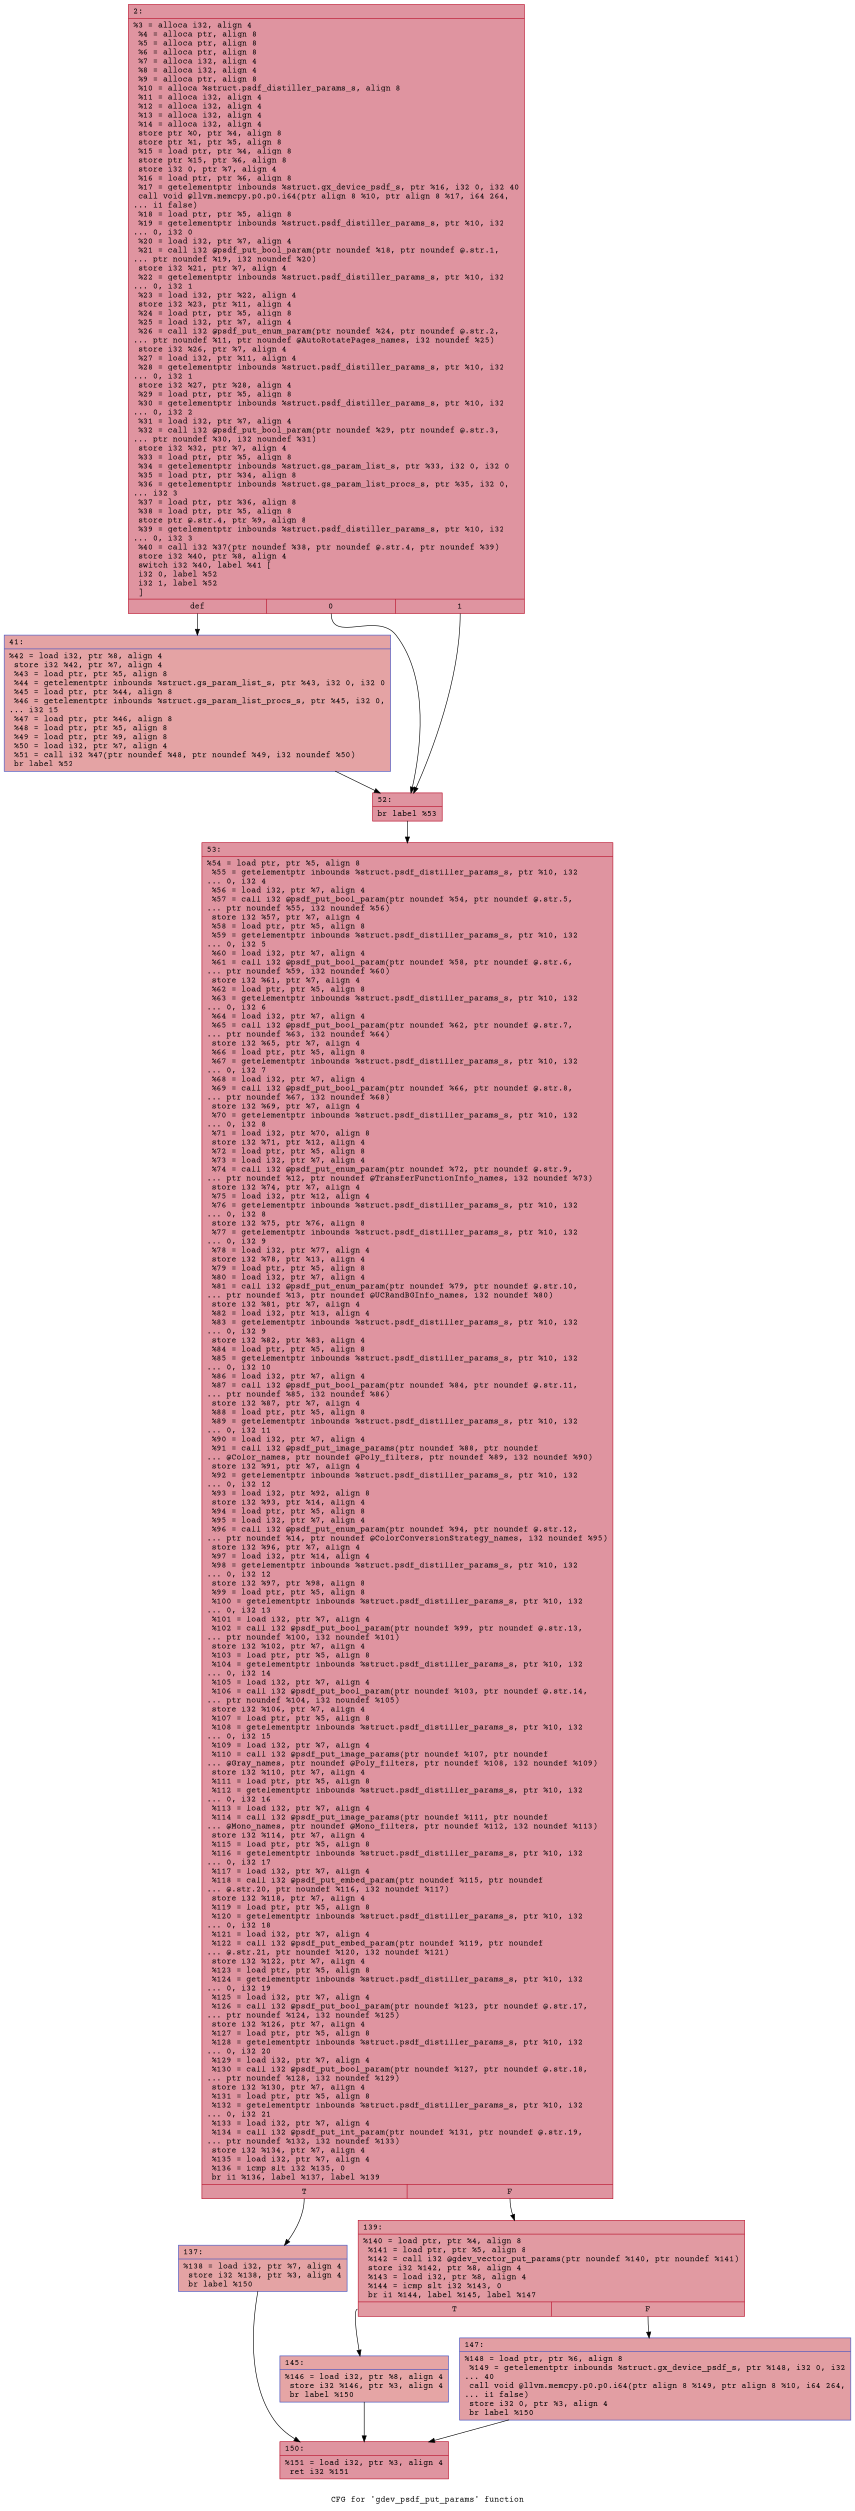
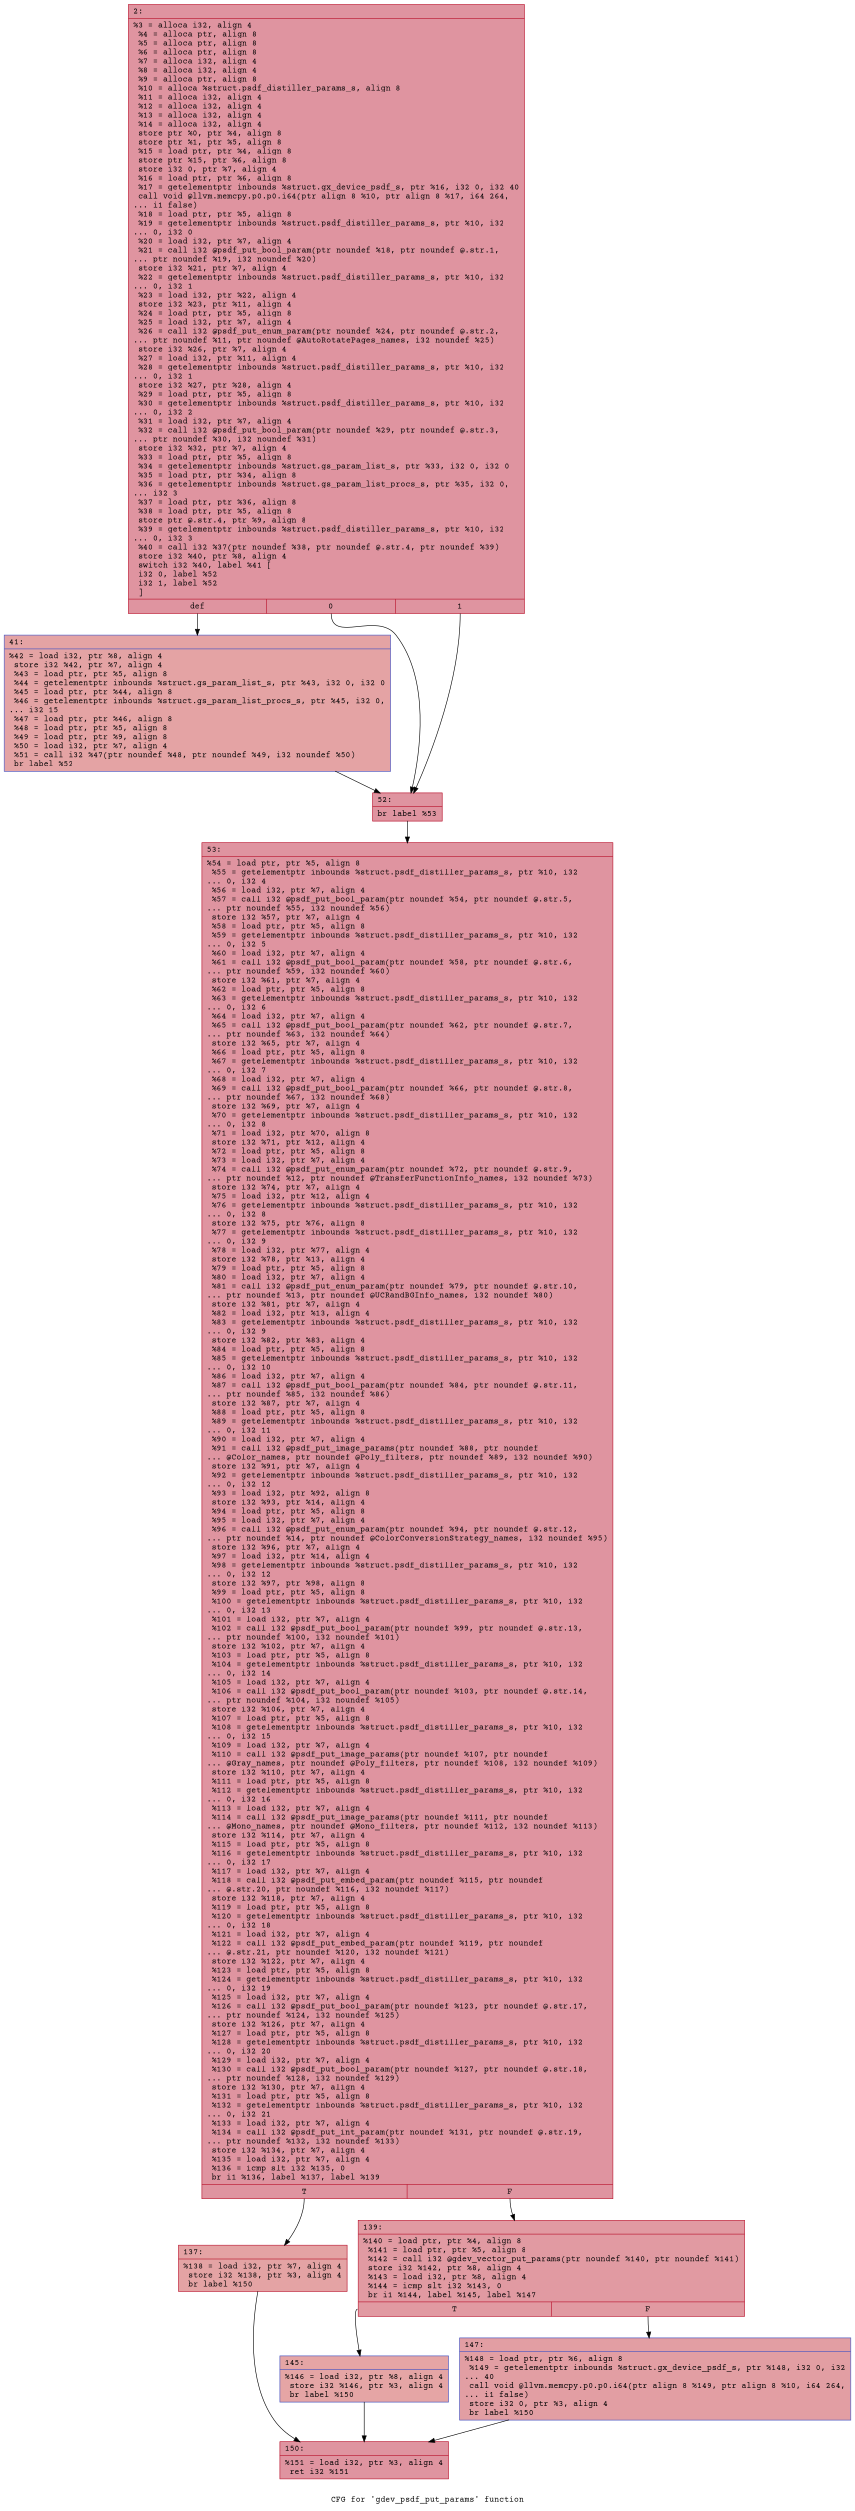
node "137:": color #3d50c3ff -> #b70d28ff
